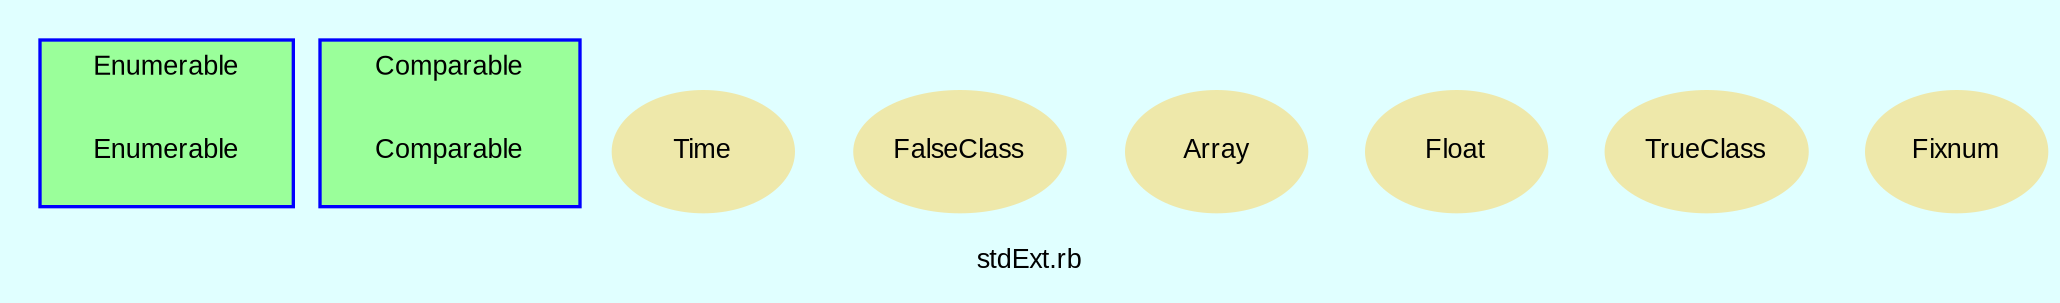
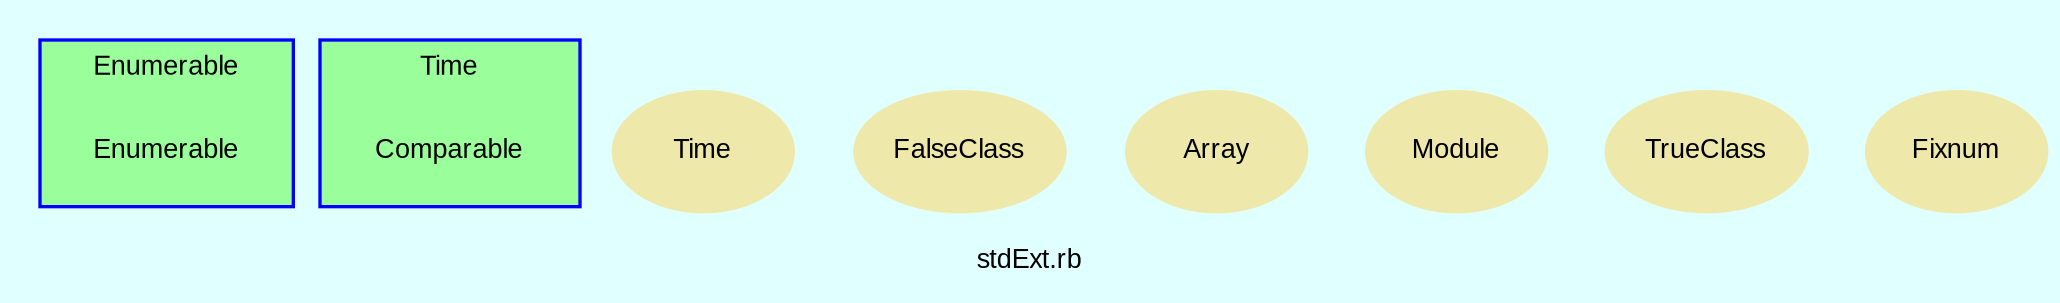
cluster "Comparable": label "Comparable" -> "Time"
node "Float": removed
node "Module": added
